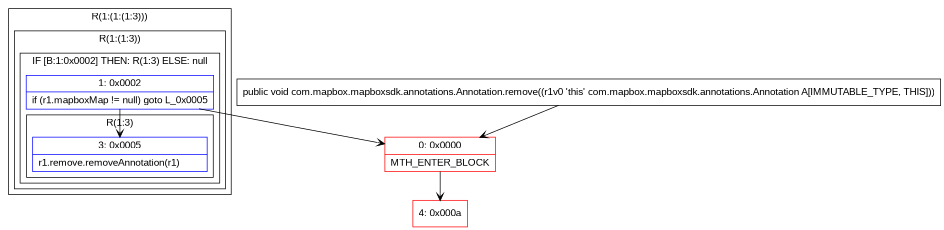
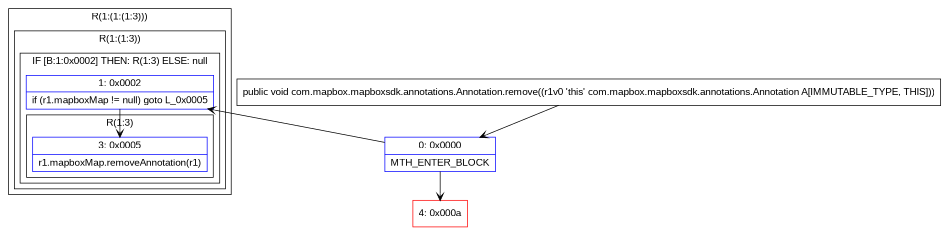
edge "1: 0x0002" -> "0: 0x0000": reversed
node "0: 0x0000": color red -> blue
node "3: 0x0005": text "r1.remove.removeAnnotation(r1)" -> "r1.mapboxMap.removeAnnotation(r1)"
